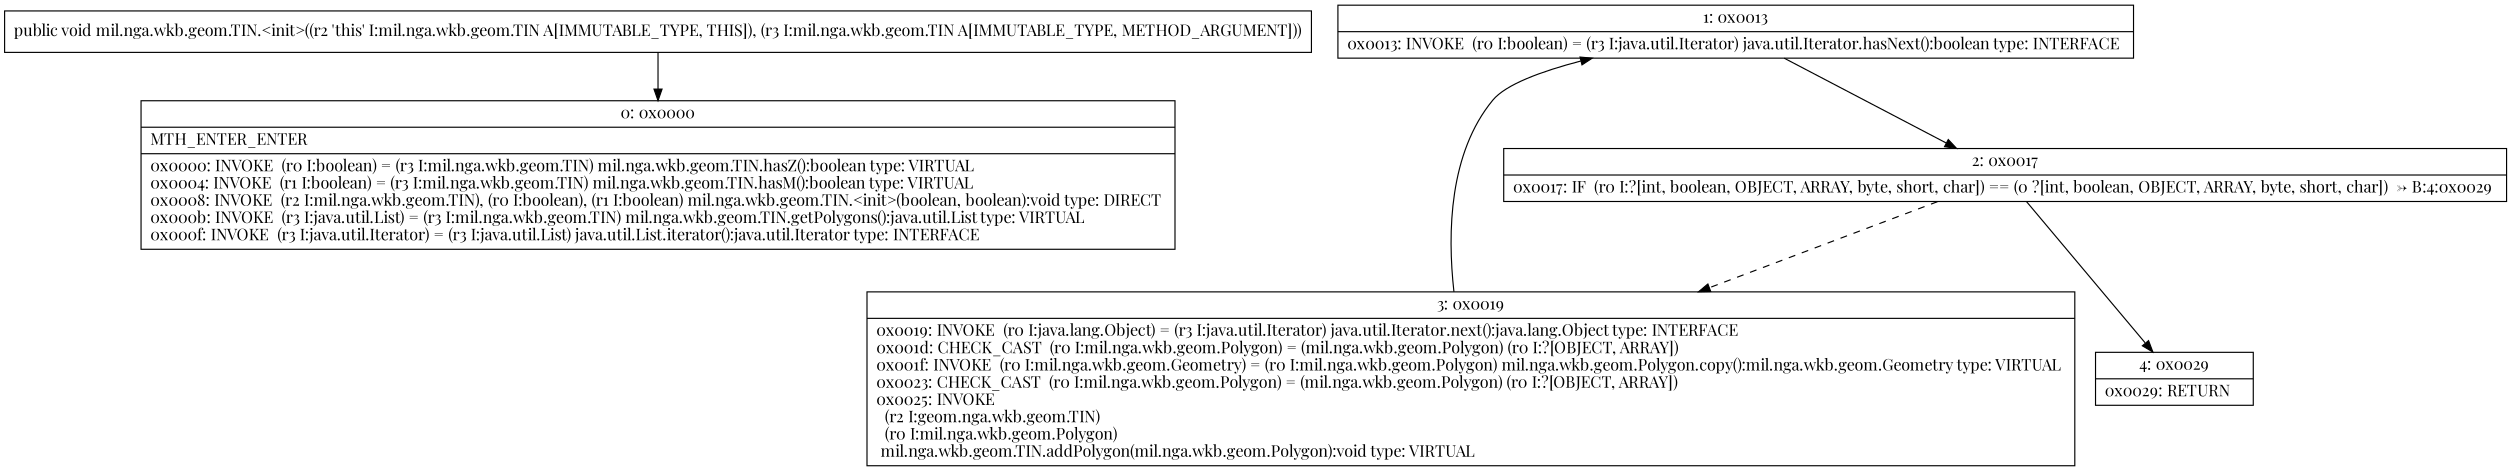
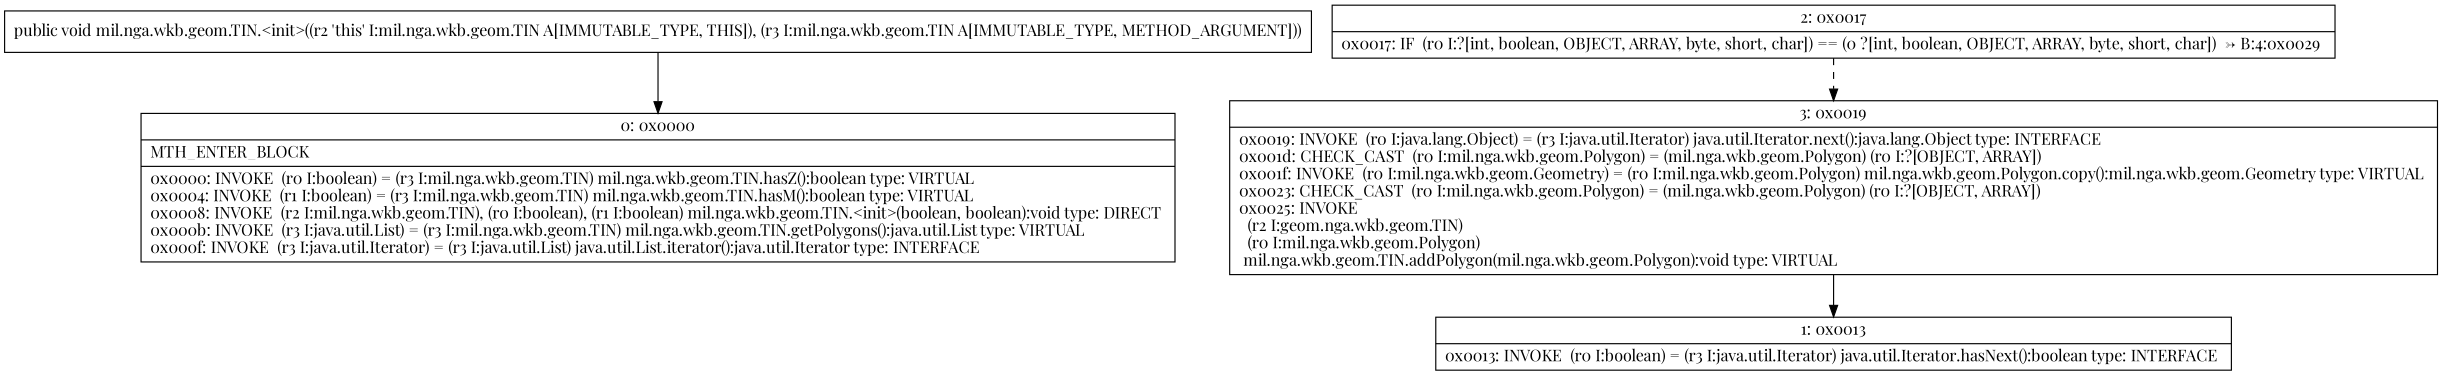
edge "1: 0x0013" -> "2: 0x0017": removed
node "0: 0x0000": text "MTH_ENTER_ENTER" -> "MTH_ENTER_BLOCK"
node "4: 0x0029": removed
